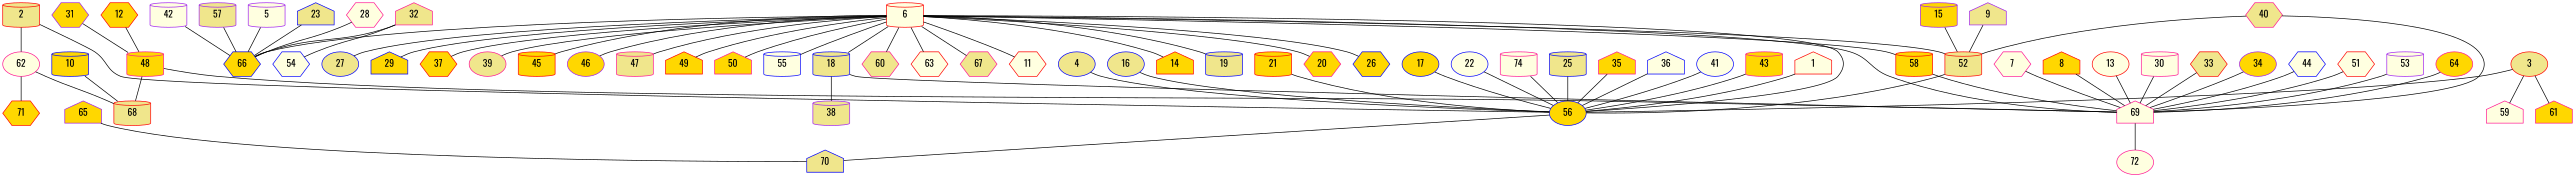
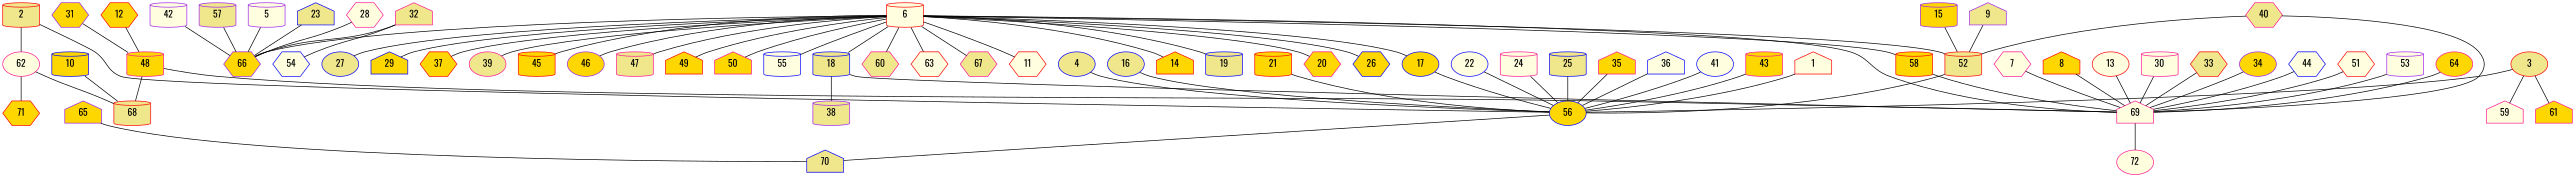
edge "6" -- "56": now "6" -- "17"
node "66": color blue -> purple
node "74": label "74" -> "24"
